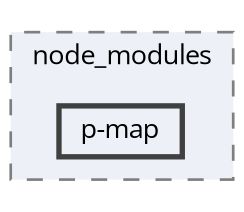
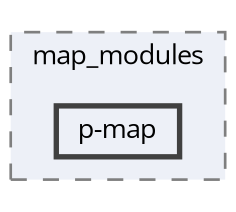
cluster "node_modules": label "node_modules" -> "map_modules"
